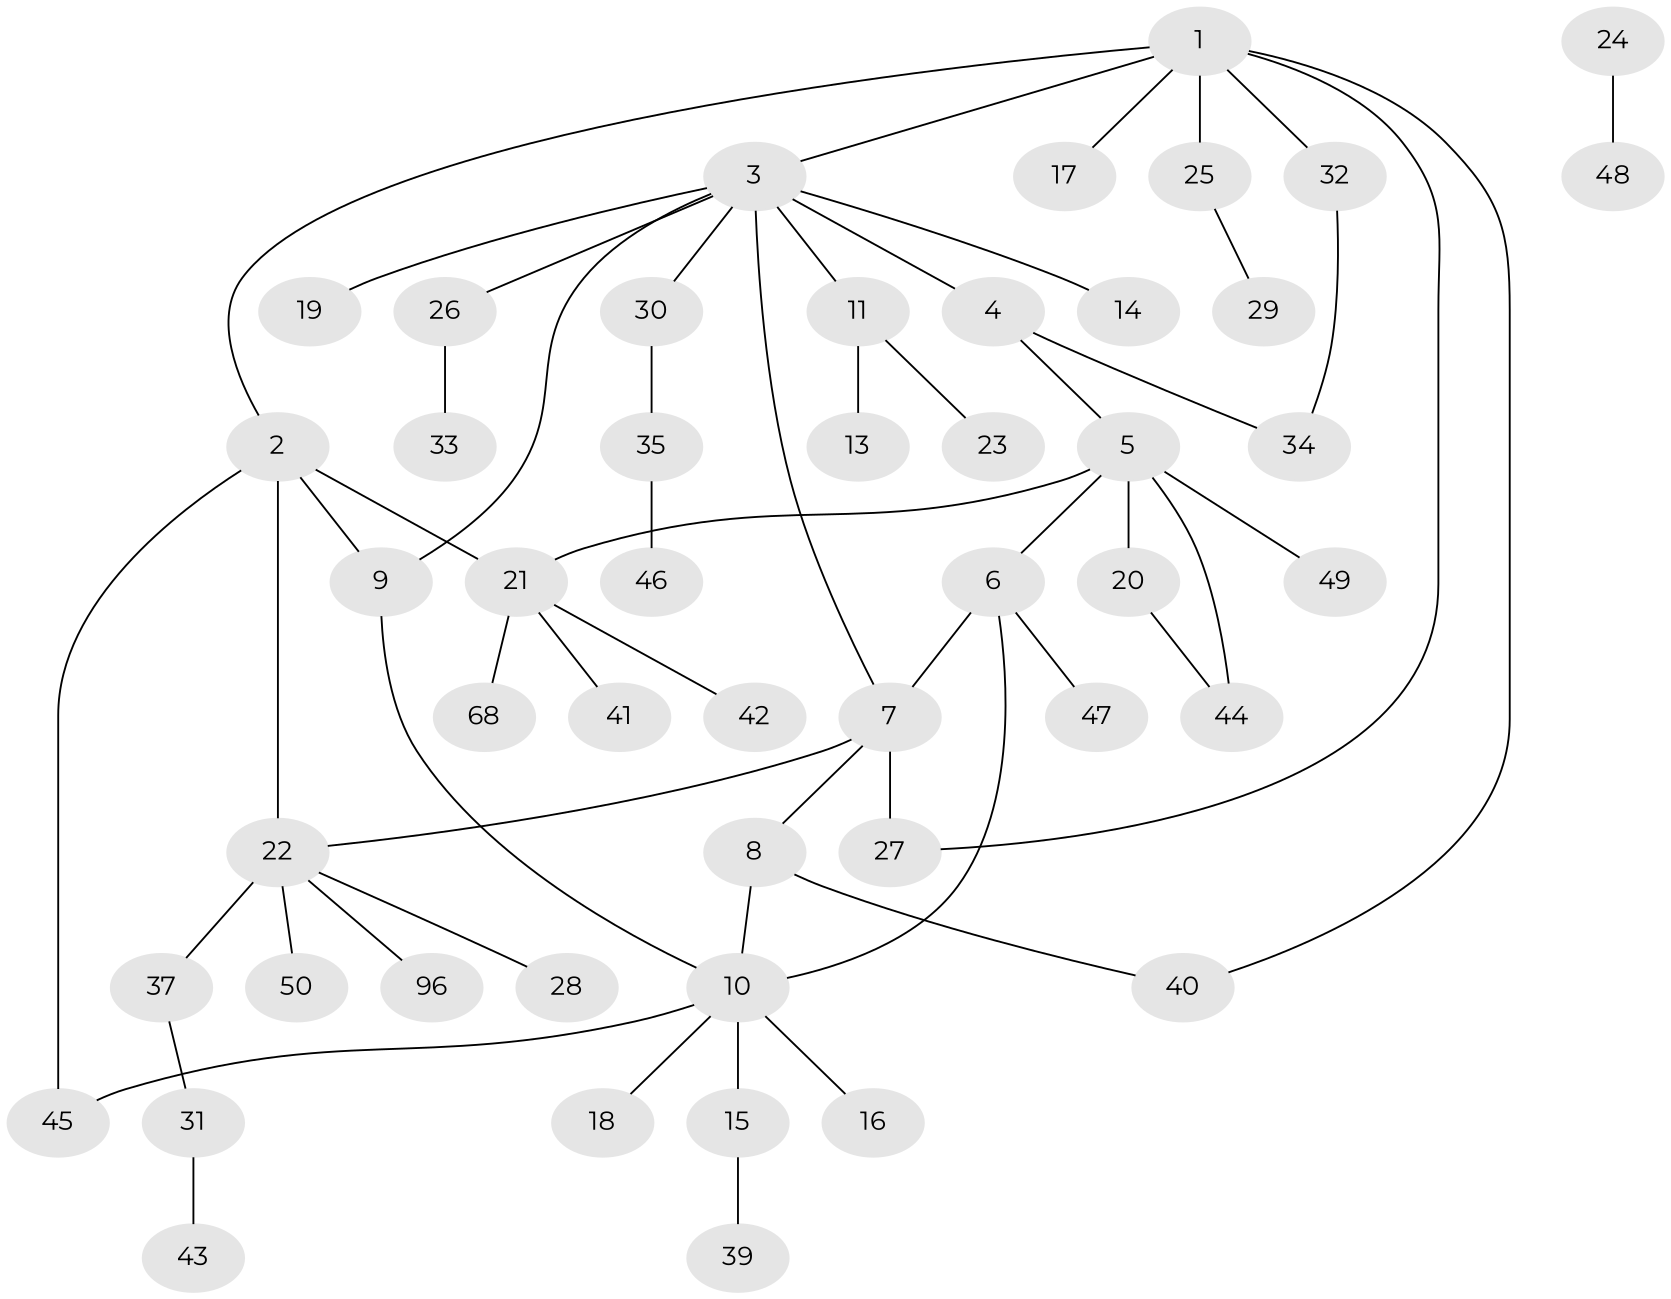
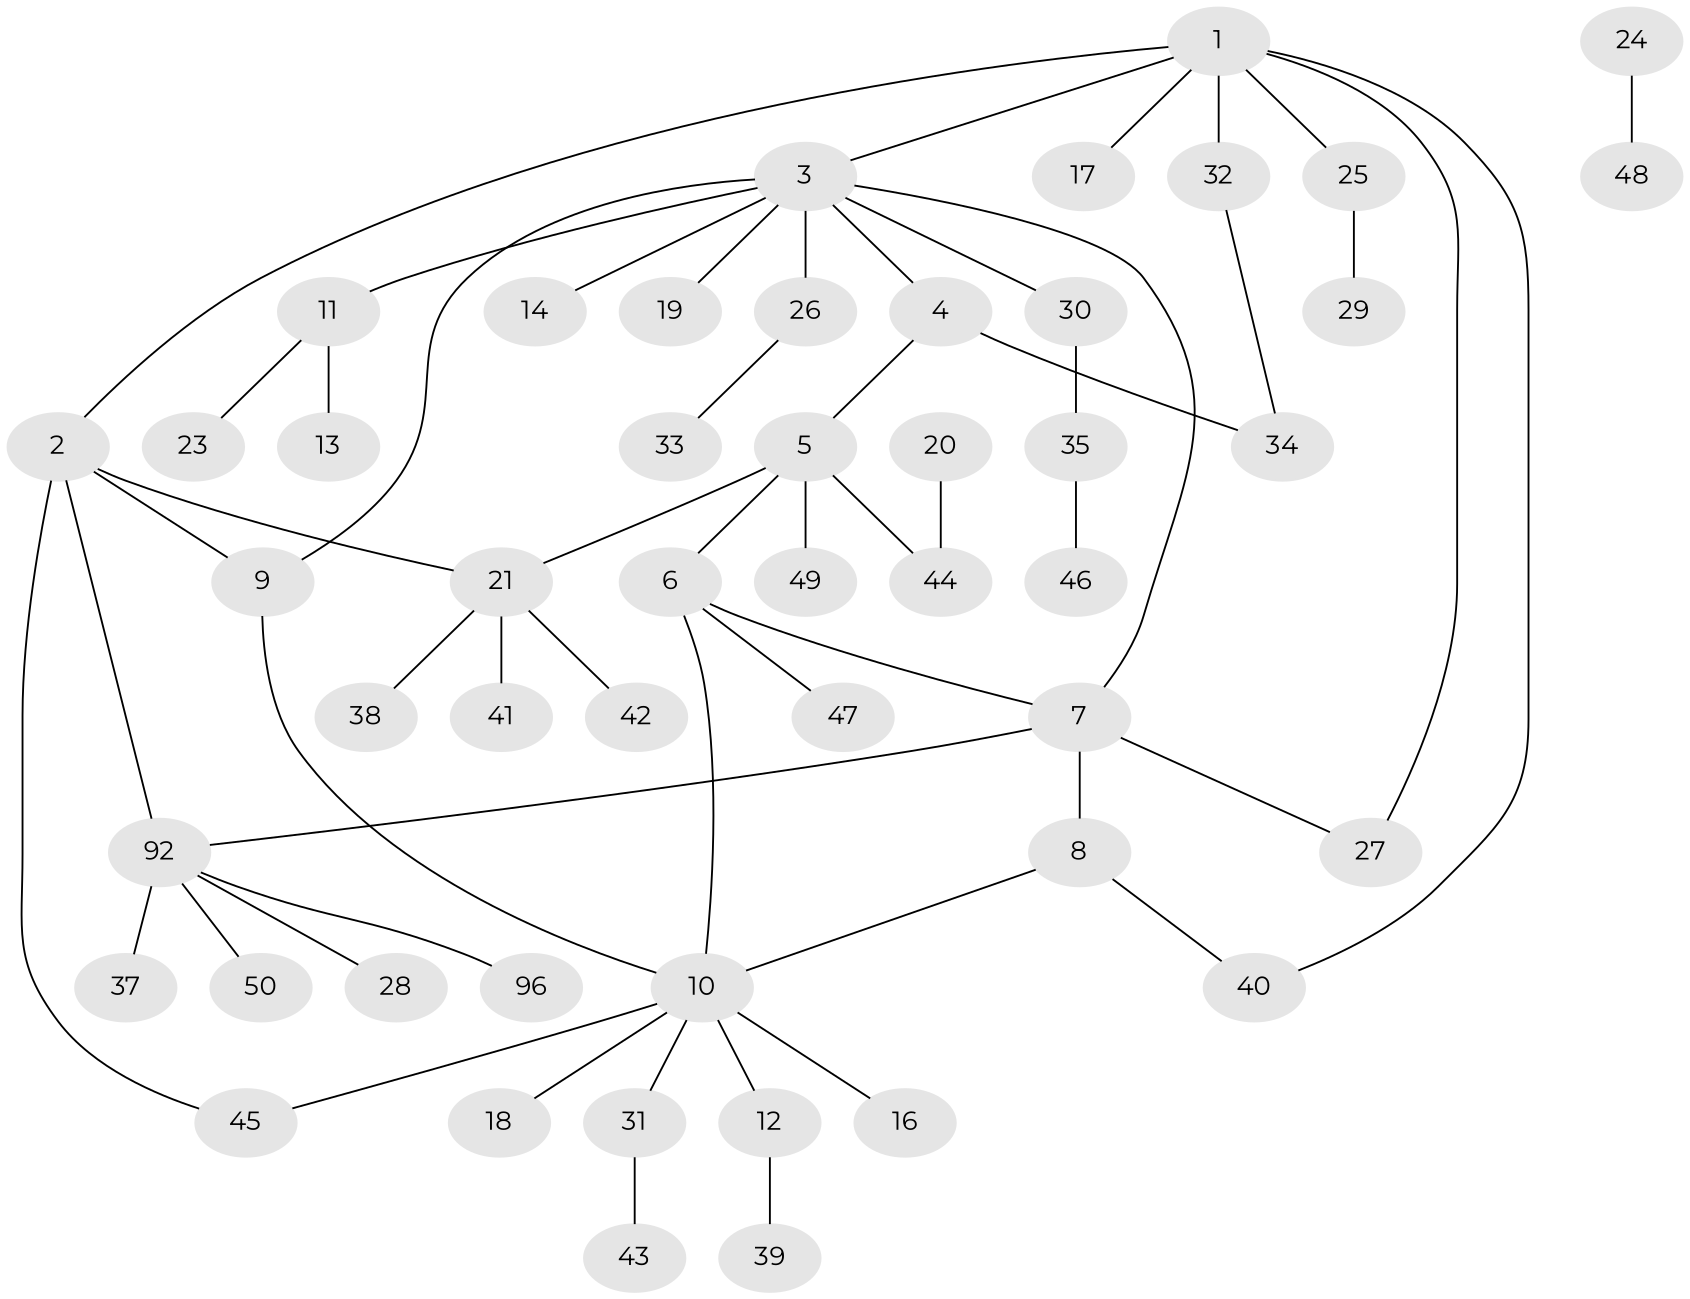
edge "5" -- "20": removed
node "68": label "68" -> "38"
node "22": label "22" -> "92"
edge "37" -- "31": now "10" -- "31"
node "15": label "15" -> "12"
